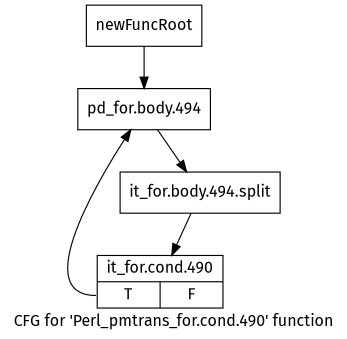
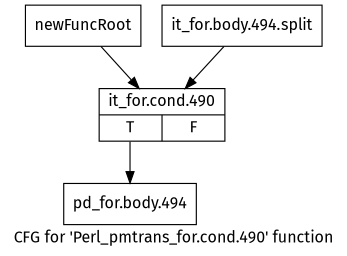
edge "newFuncRoot" -> "pd_for.body.494": now "newFuncRoot" -> "it_for.cond.490"
edge "pd_for.body.494" -> "it_for.body.494.split": removed
